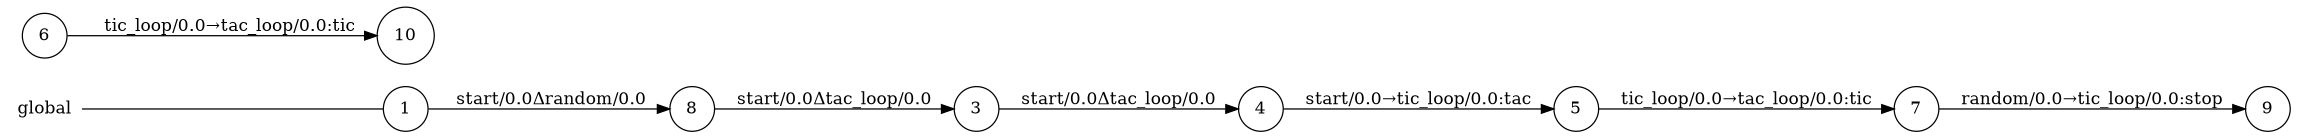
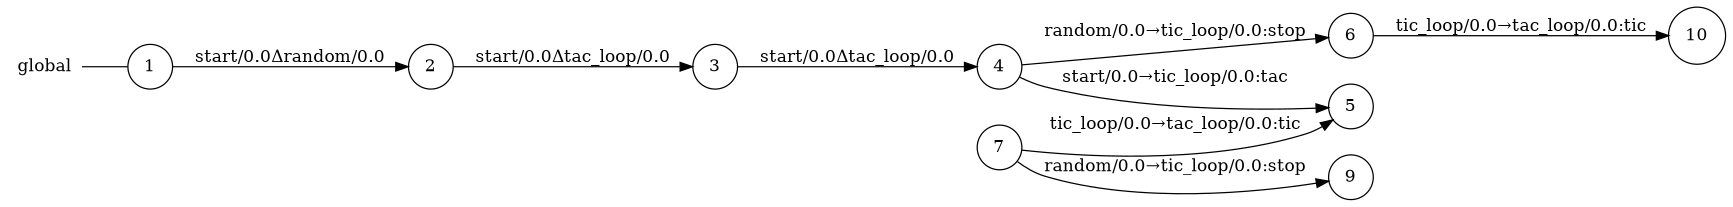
edge "4" -> "6": added, label "random/0.0→tic_loop/0.0:stop"
node "8": label "8" -> "2"
edge "5" -> "7": reversed
